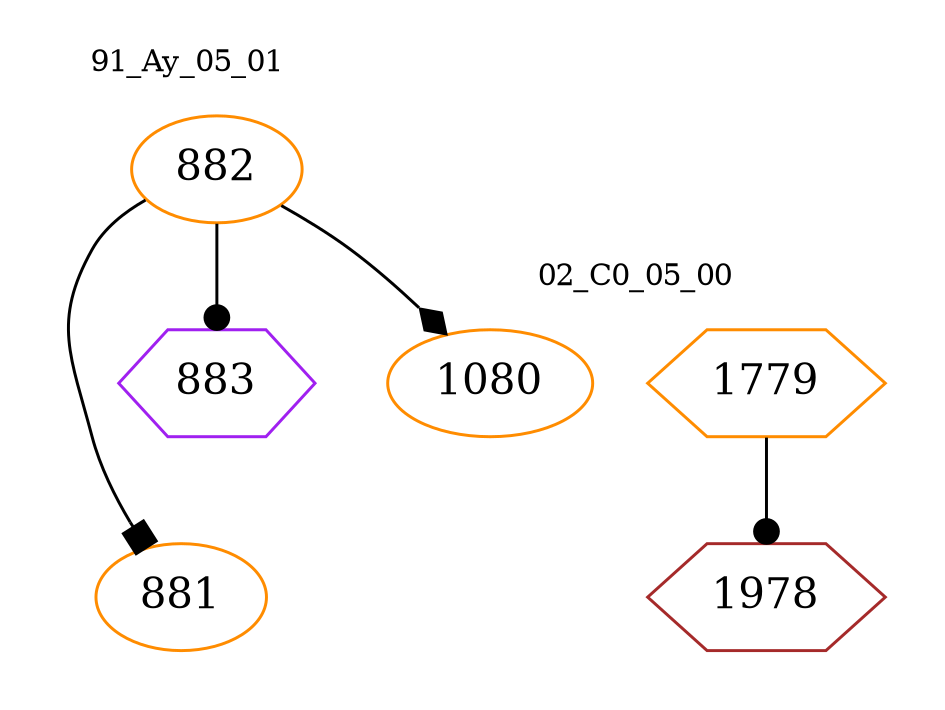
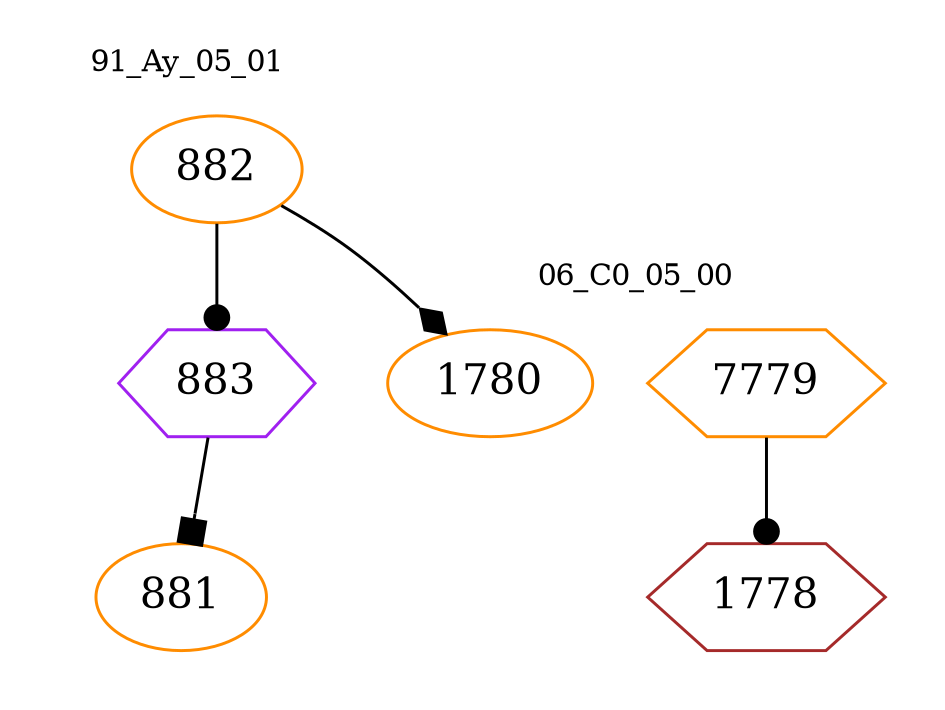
cluster "02_C0_05_00": label "02_C0_05_00" -> "06_C0_05_00"
edge "882" -> "881": now "883" -> "881"
node "1080": label "1080" -> "1780"
node "1779": label "1779" -> "7779"
node "1978": label "1978" -> "1778"
